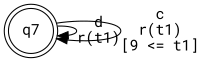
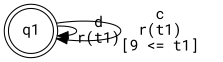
node "q7": label "q7" -> "q1"
